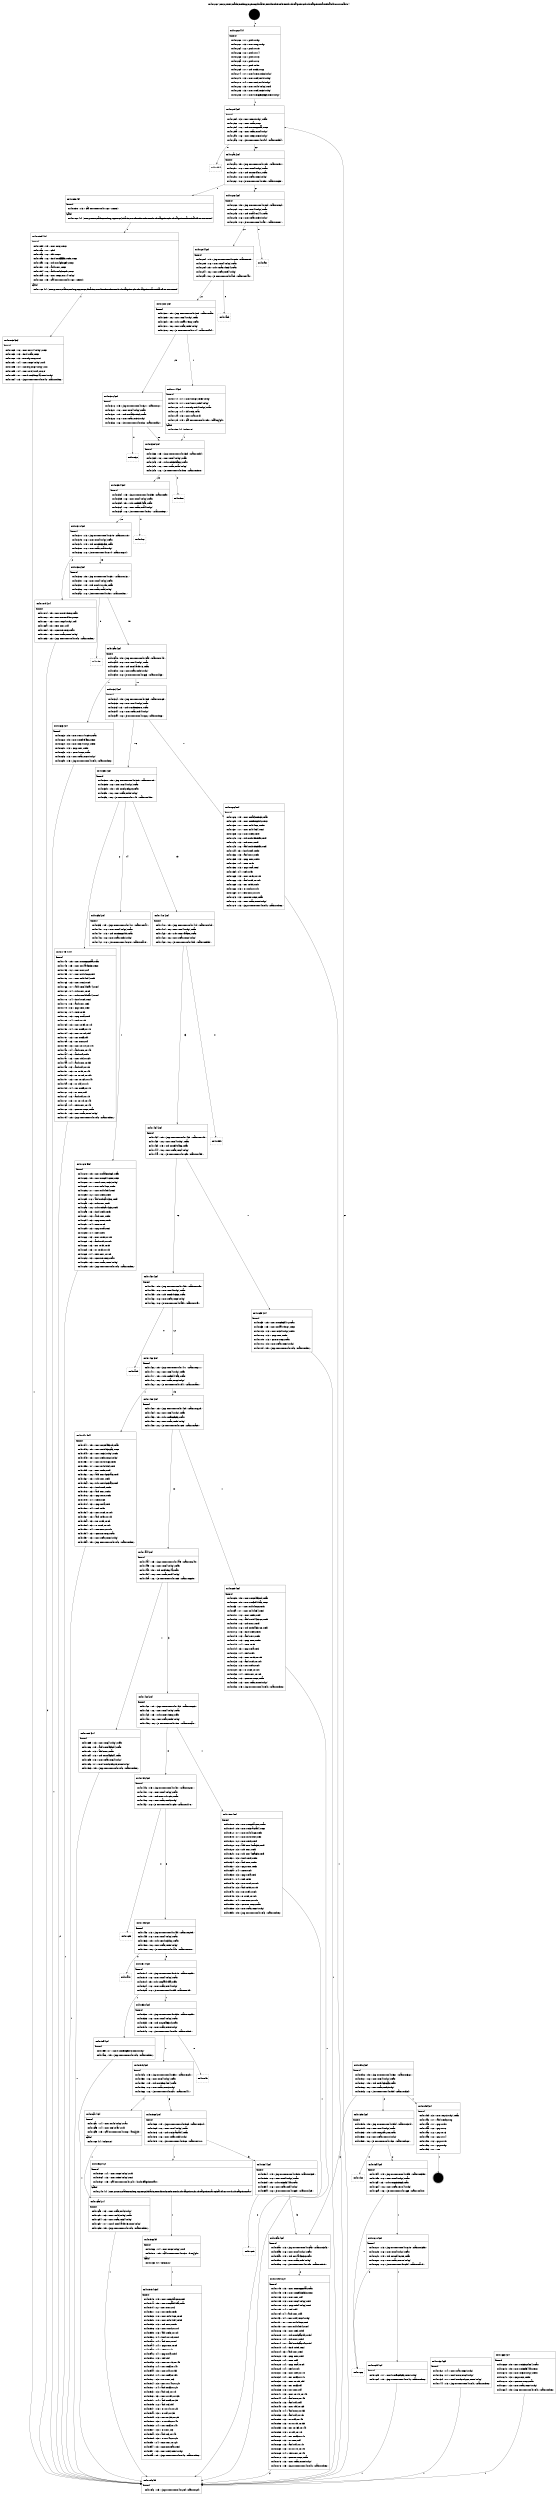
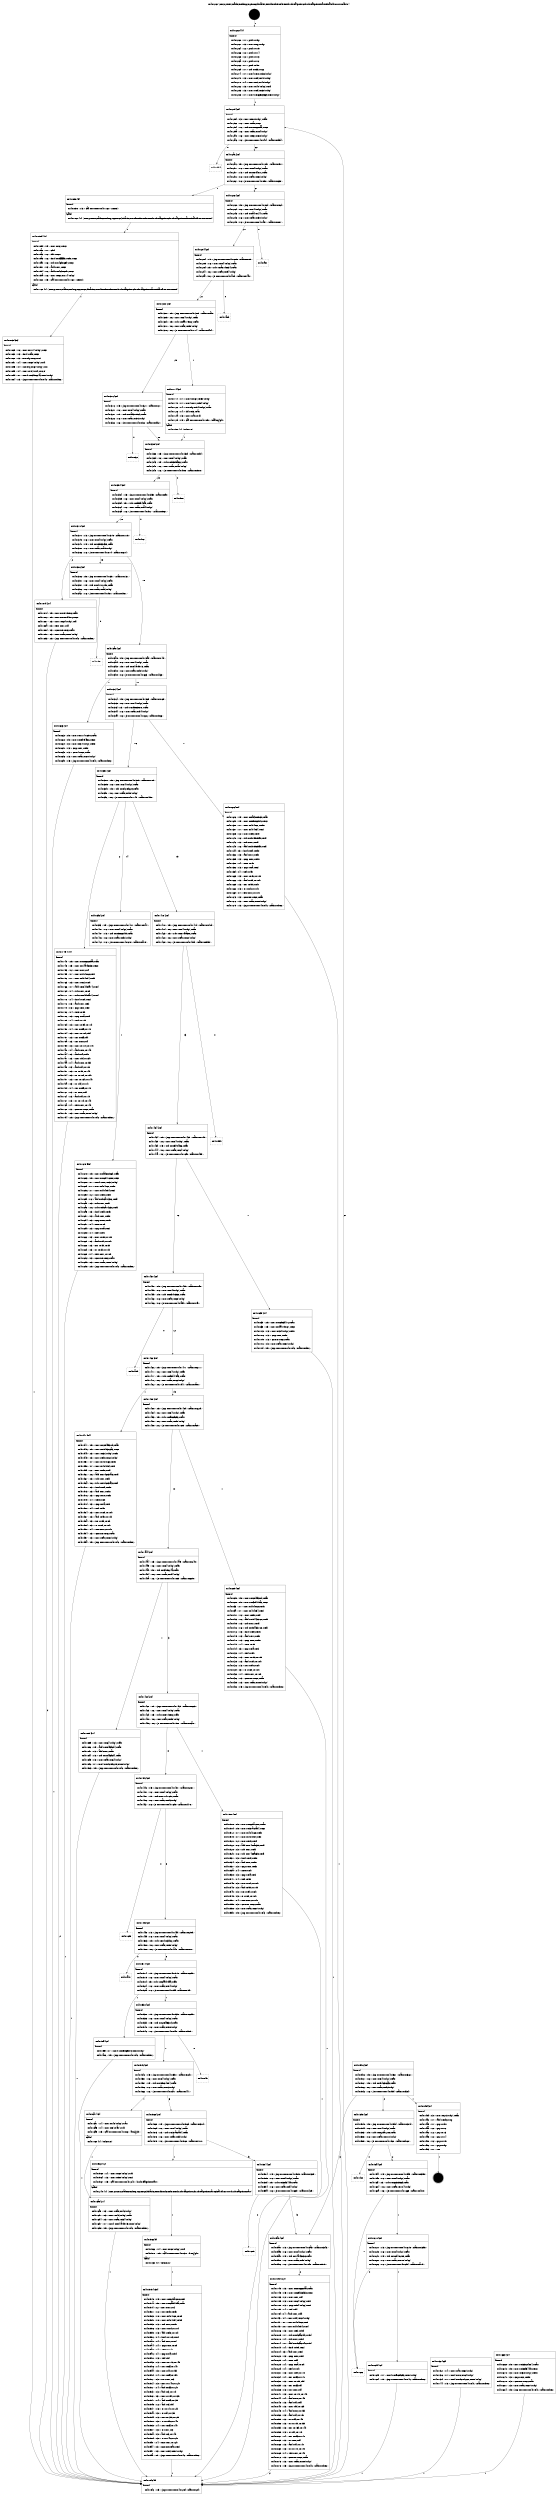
edge "0x40138c [28]" -> "0x4013a8 [28]": now "0x401370 [28]" -> "0x4013a8 [28]"
edge "0x401975 [138]" -> "0x401e4c [5]": added, label "1"
